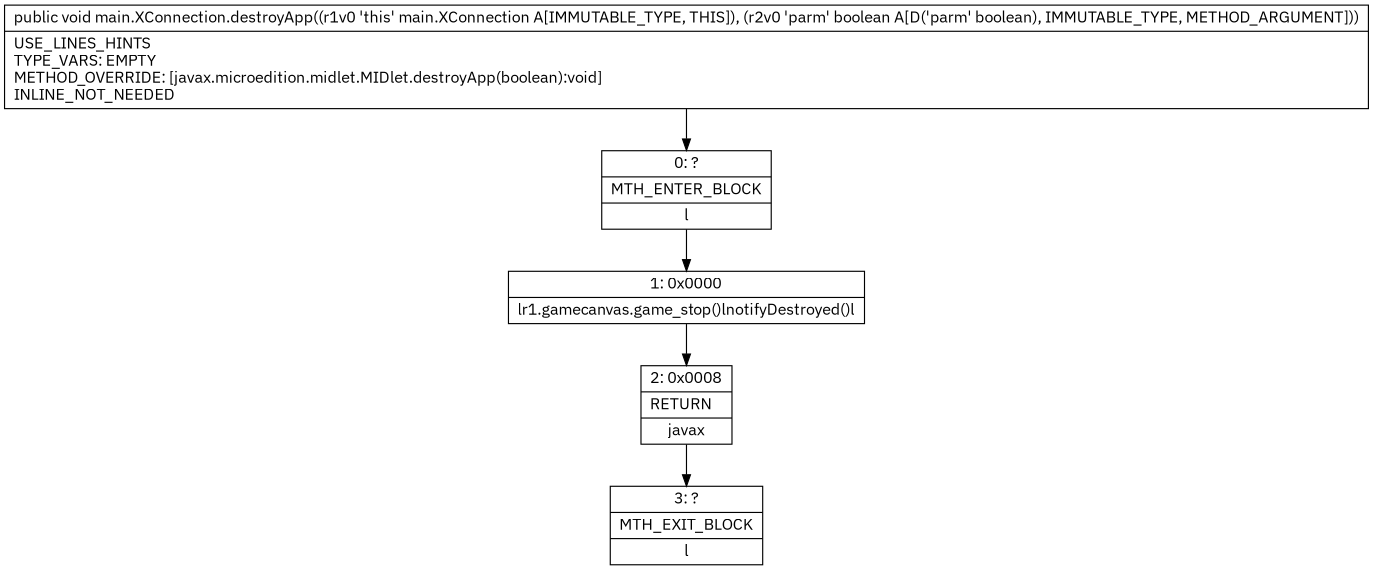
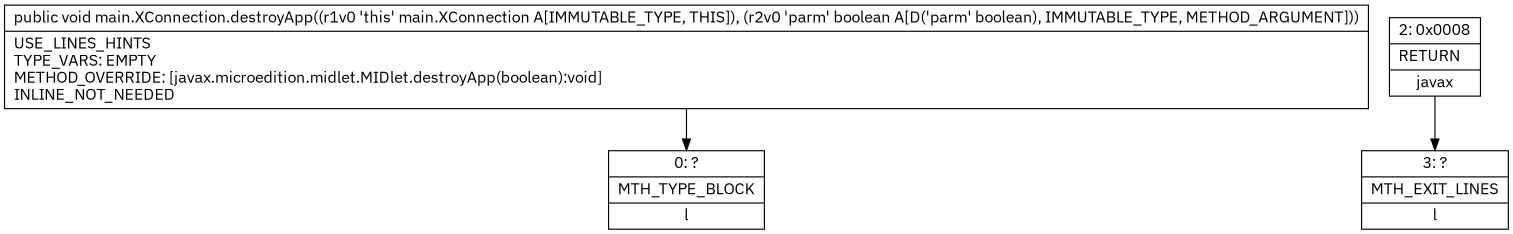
node "0: ?": text "MTH_ENTER_BLOCK" -> "MTH_TYPE_BLOCK"
node "1: 0x0000": removed
node "3: ?": text "MTH_EXIT_BLOCK" -> "MTH_EXIT_LINES"
